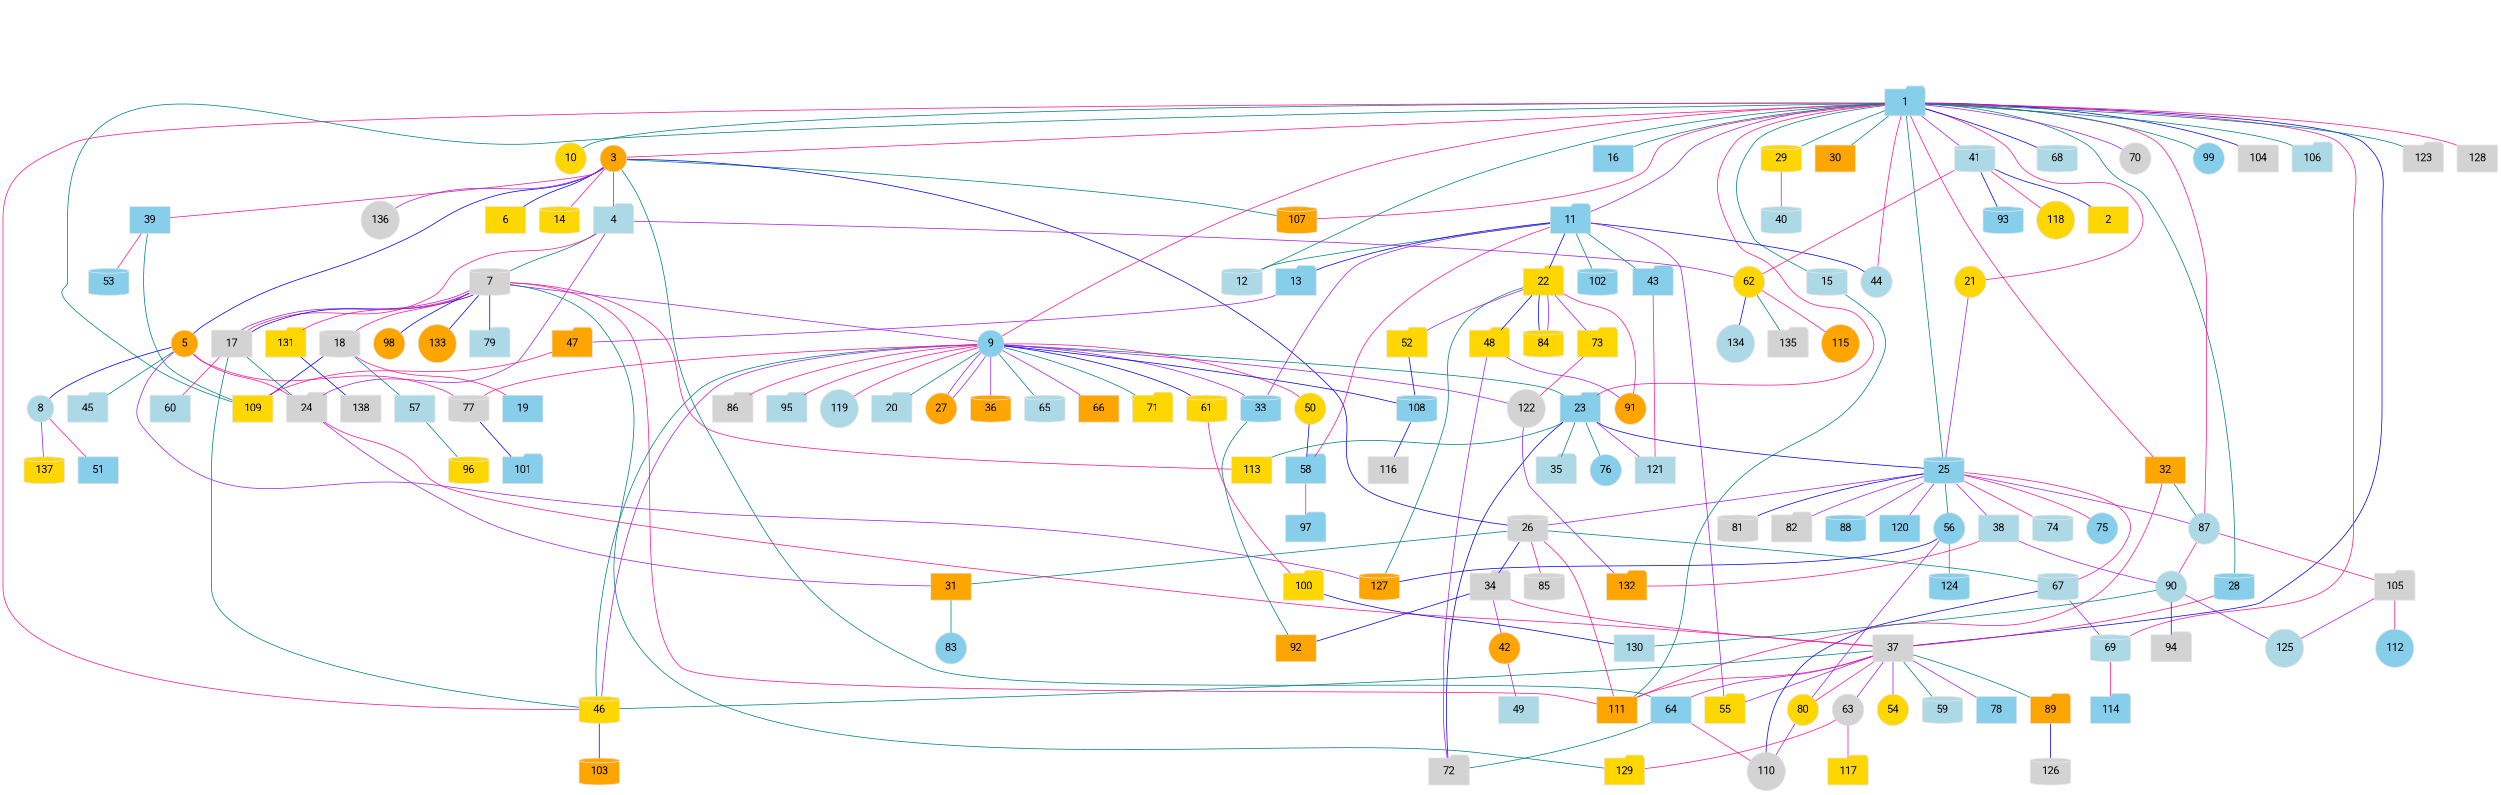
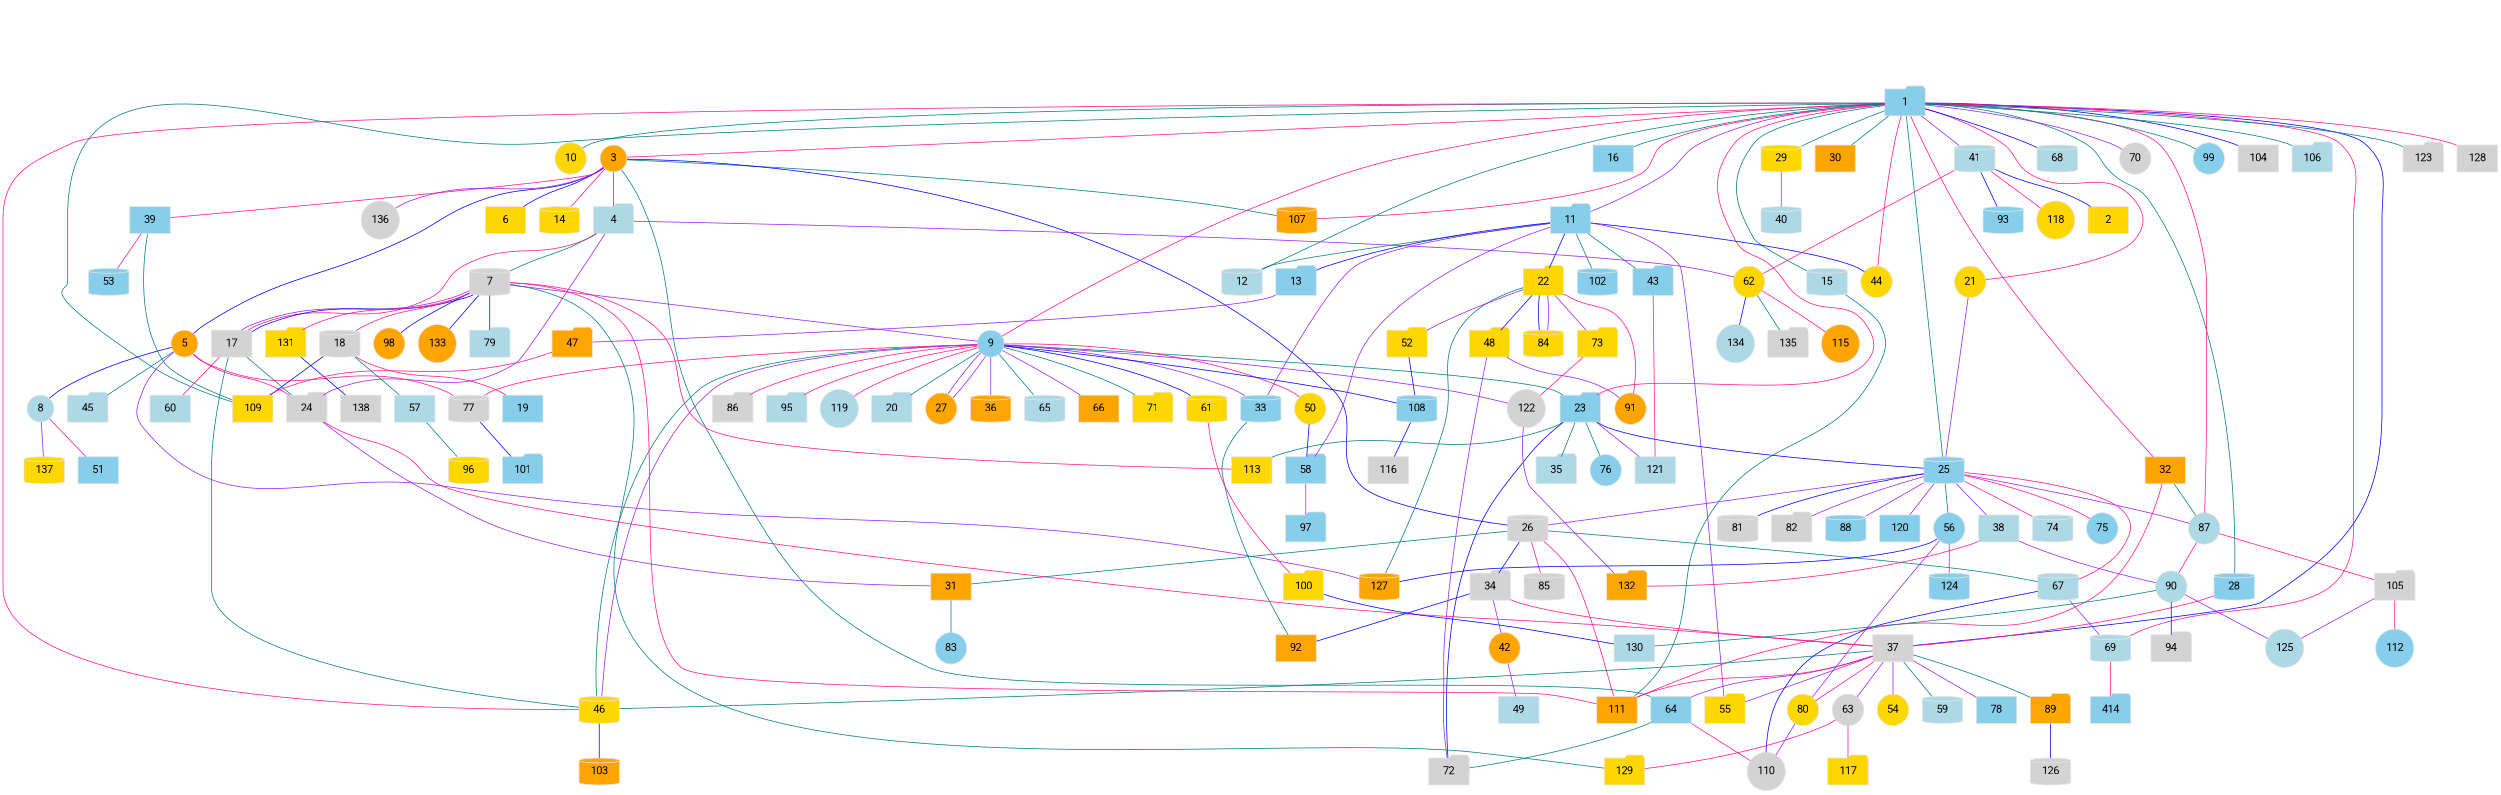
node "44": fillcolor lightblue -> gold
edge "11" -- "58": color deeppink -> purple
node "114": label "114" -> "414"
